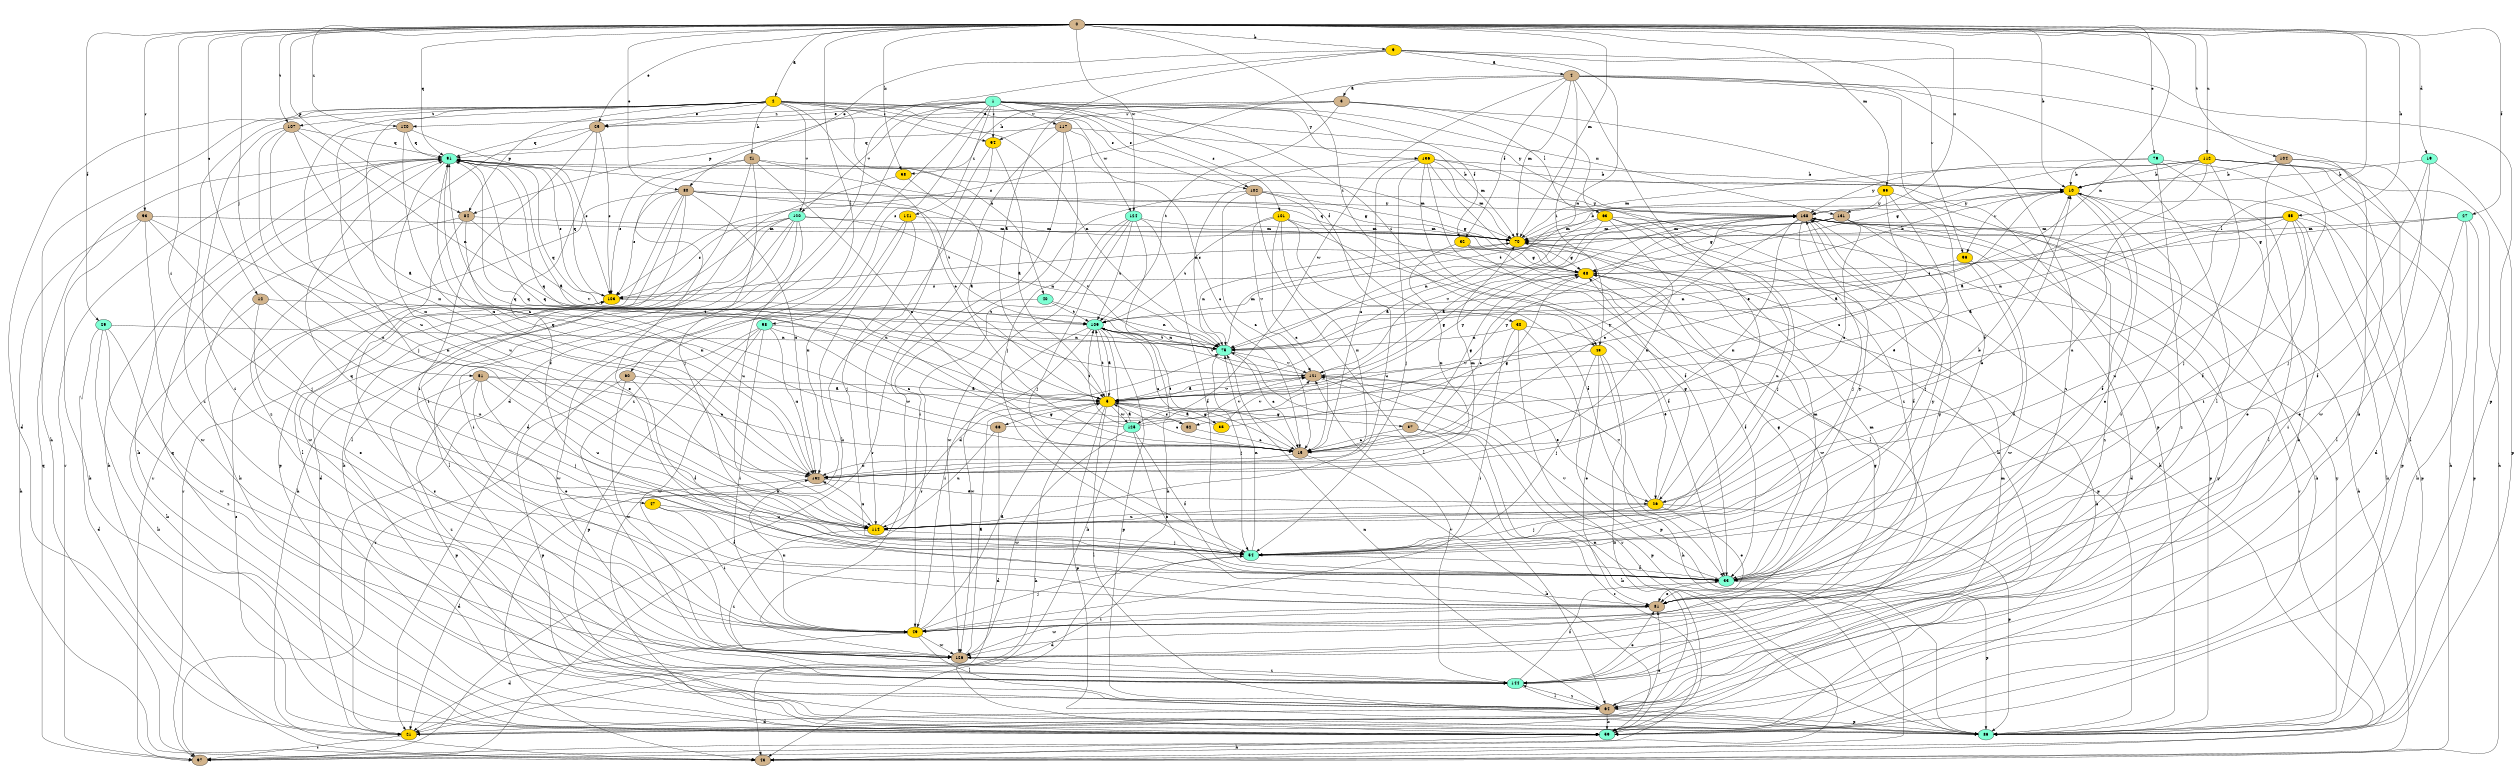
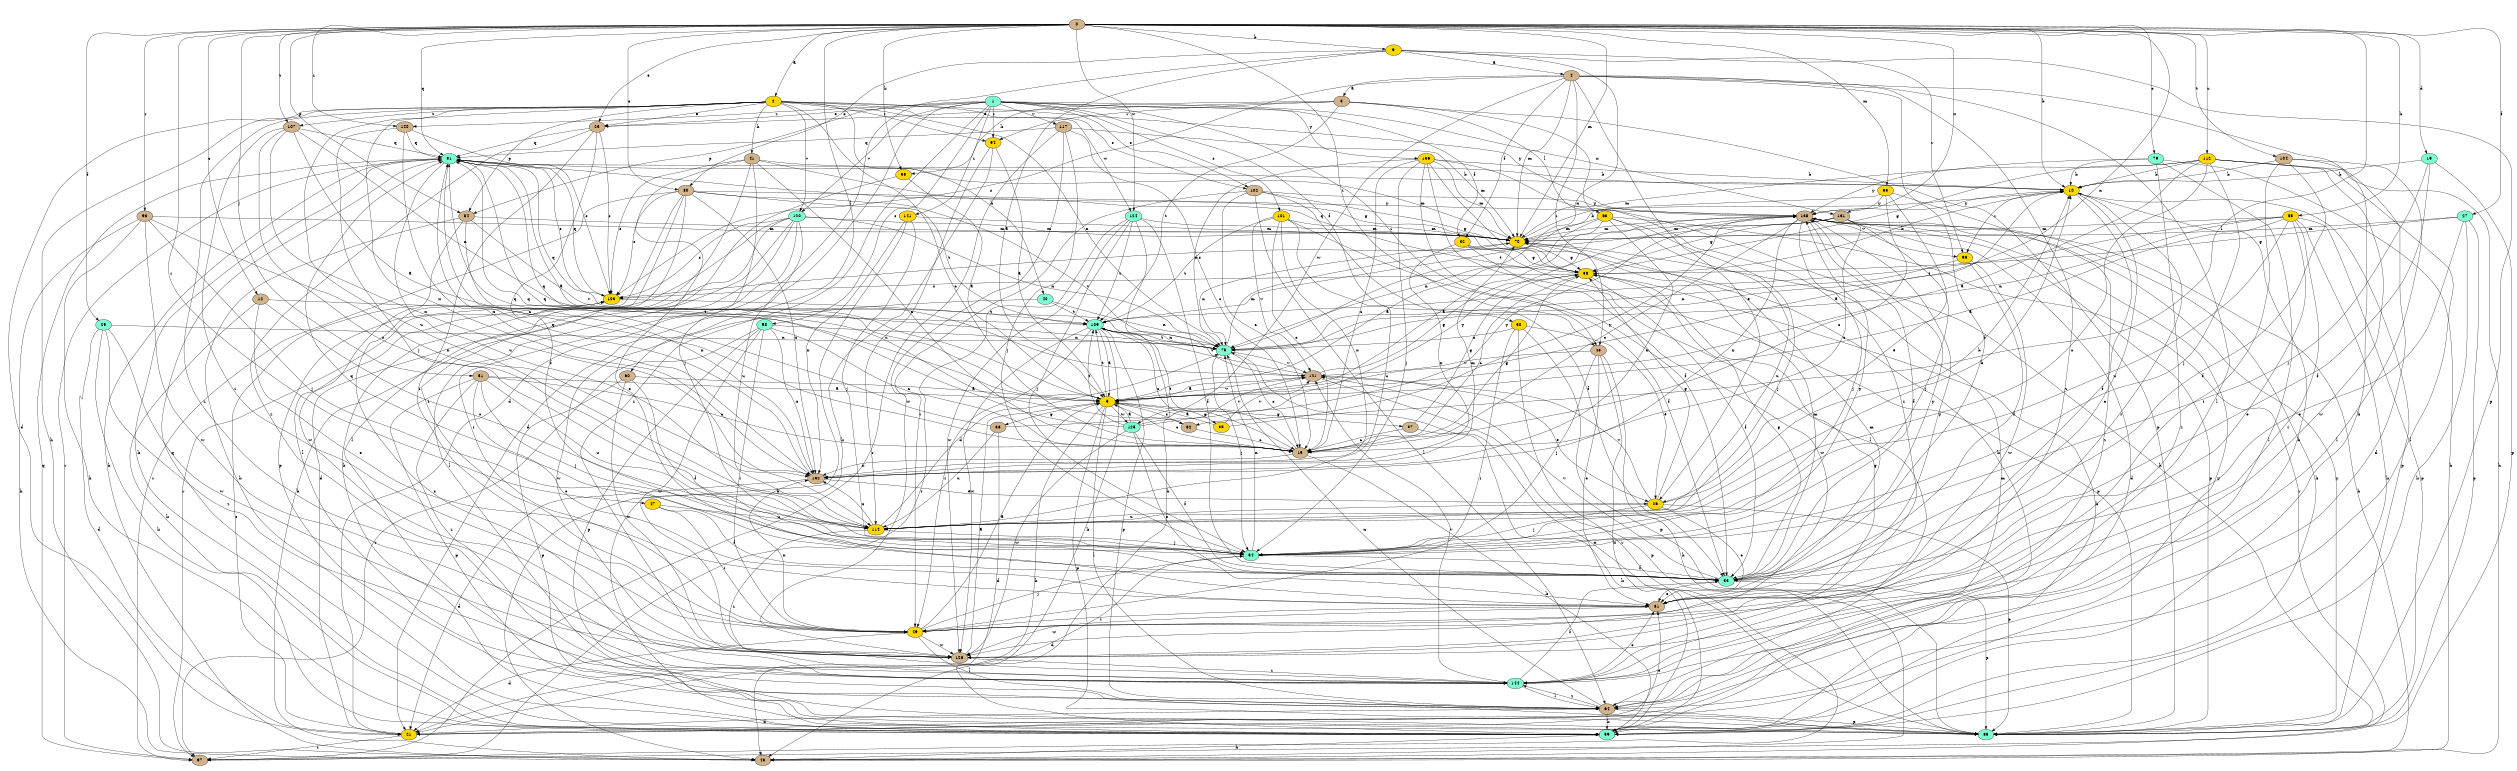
edge "138" -> "121": now "138" -> "96"
node "48": fillcolor gold -> tan
edge "37" -> "97": removed, label "r"
